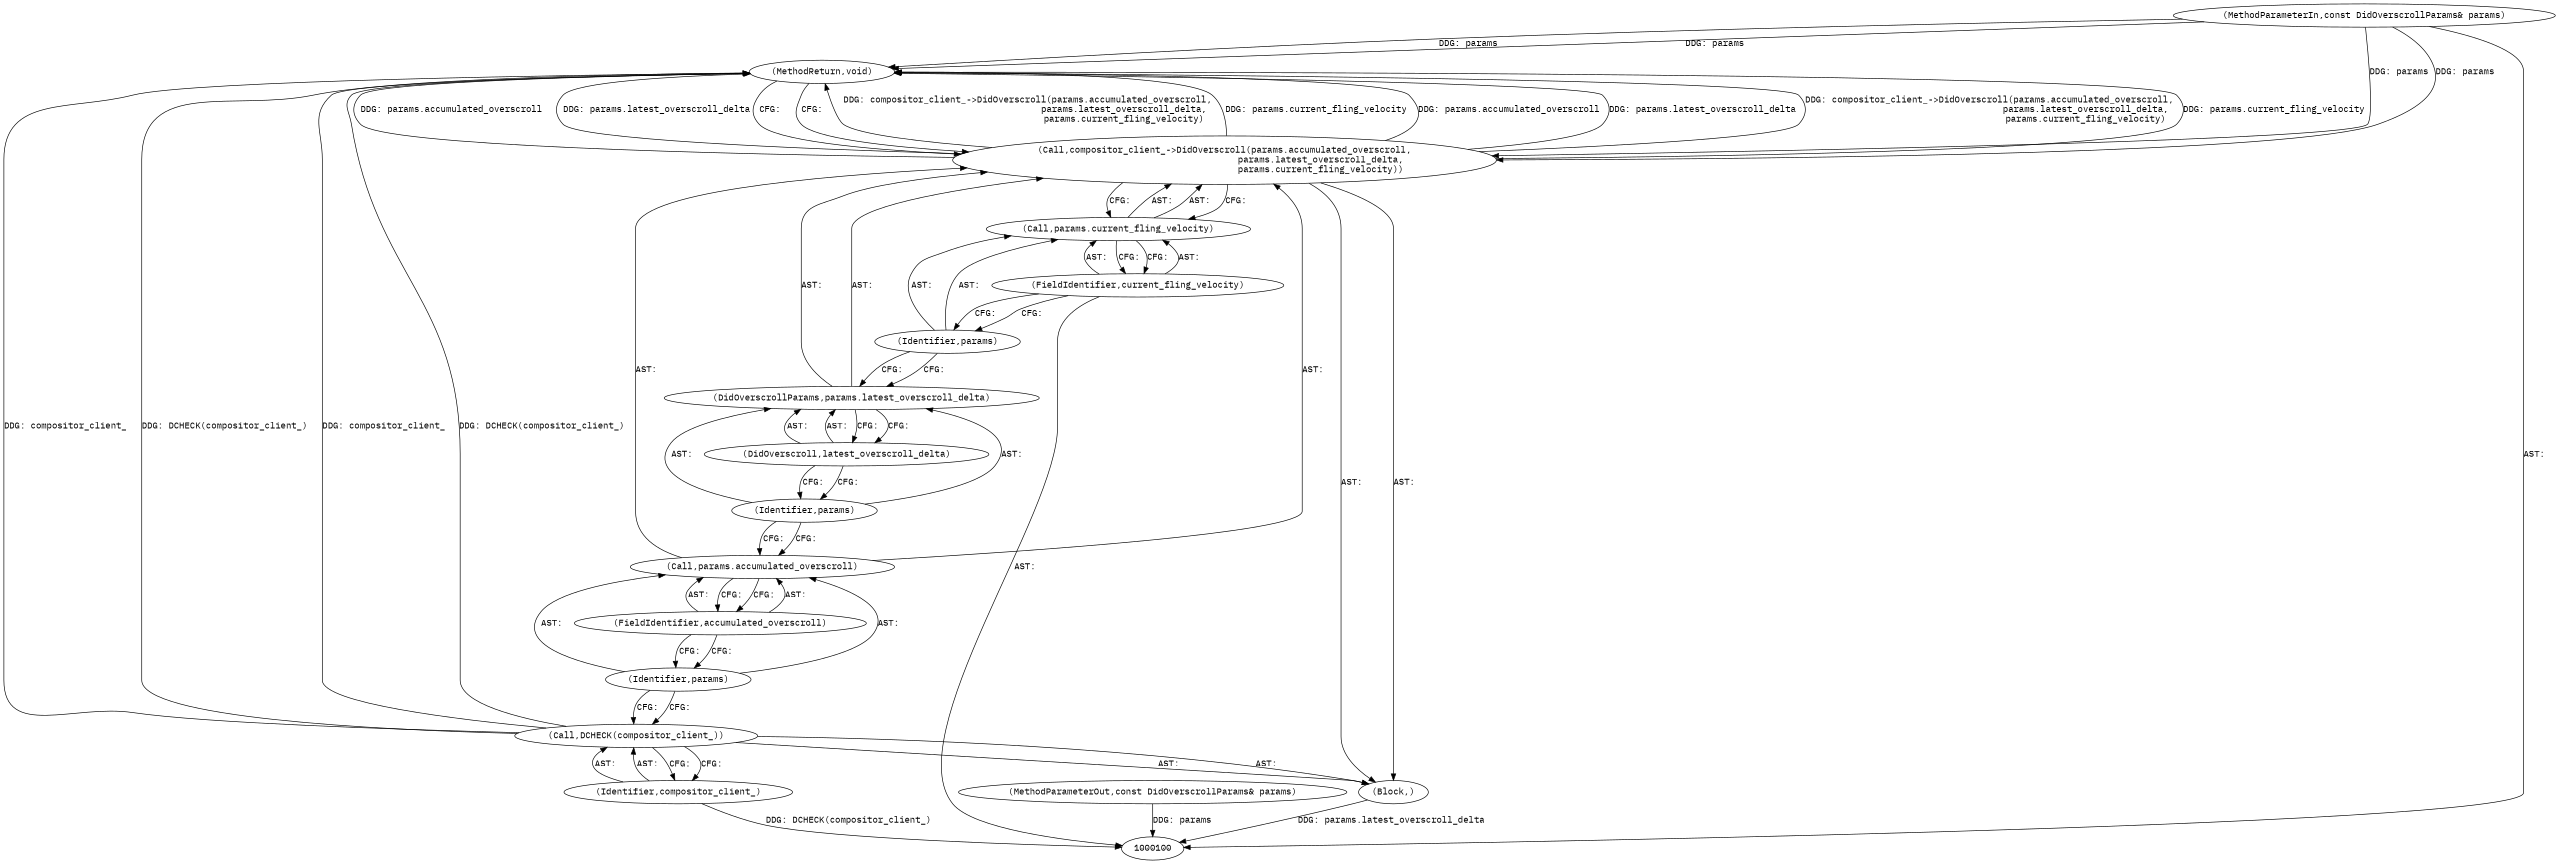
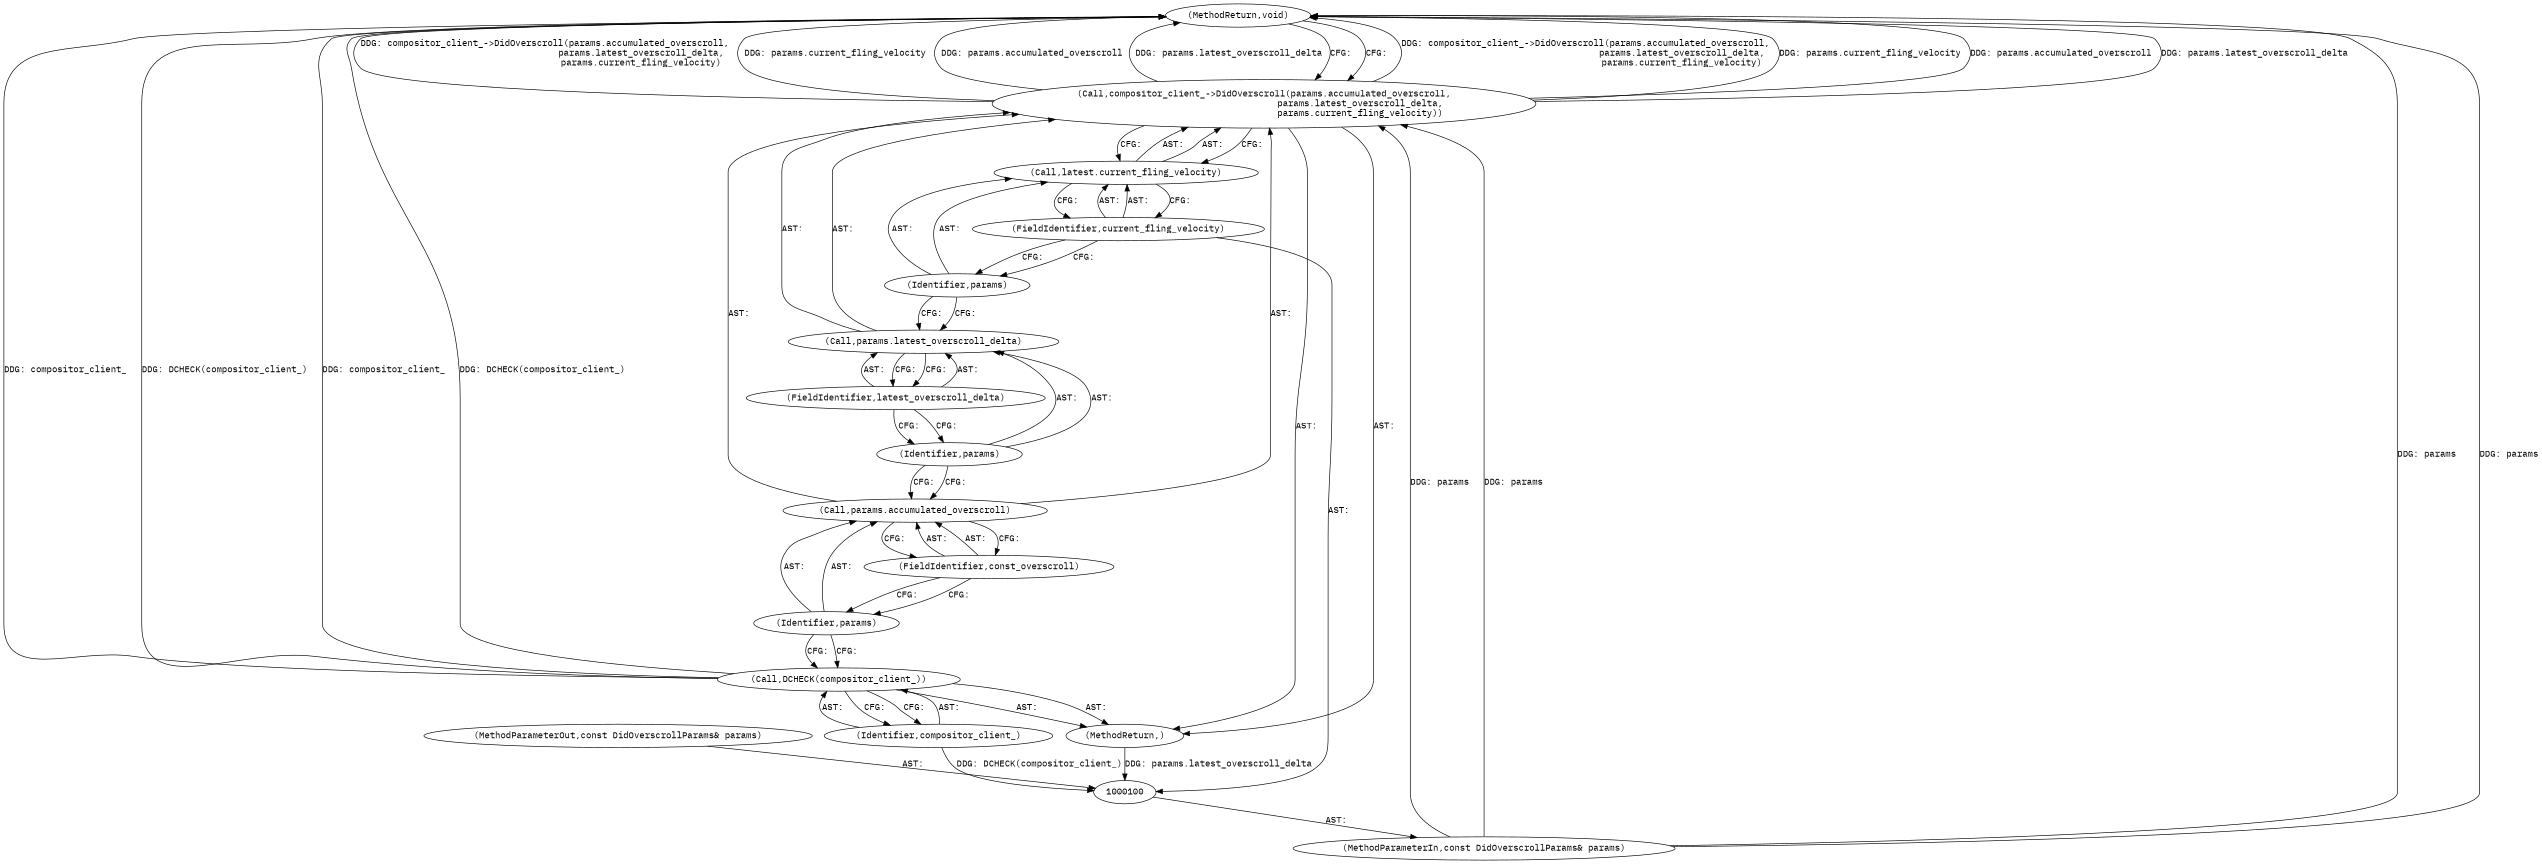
node "(Call,params.current_fling_velocity)": label "(Call,params.current_fling_velocity)" -> "(Call,latest.current_fling_velocity)"
node "(DidOverscrollParams,params.latest_overscroll_delta)": label "(DidOverscrollParams,params.latest_overscroll_delta)" -> "(Call,params.latest_overscroll_delta)"
node "(DidOverscroll,latest_overscroll_delta)": label "(DidOverscroll,latest_overscroll_delta)" -> "(FieldIdentifier,latest_overscroll_delta)"
node "(FieldIdentifier,accumulated_overscroll)": label "(FieldIdentifier,accumulated_overscroll)" -> "(FieldIdentifier,const_overscroll)"
node "(Block,)": label "(Block,)" -> "(MethodReturn,)"
edge "(MethodParameterIn,const DidOverscrollParams& params)" -> "1000100": reversed
edge "(MethodParameterOut,const DidOverscrollParams& params)" -> "1000100": label "DDG: params" -> "AST: "
